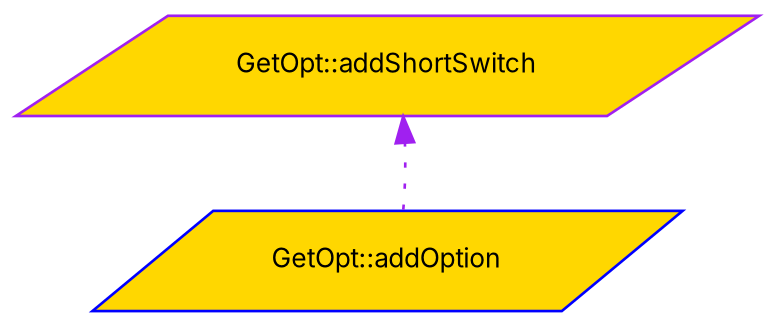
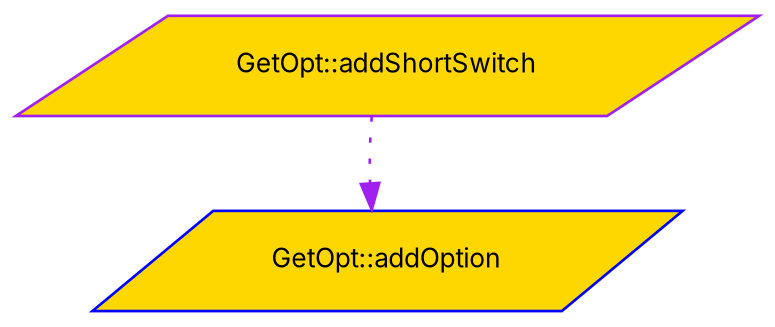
edge "GetOpt::addOption" -> "GetOpt::addShortSwitch": reversed
